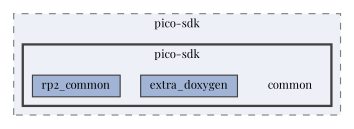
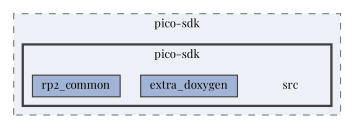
node "common": label "common" -> "src"
